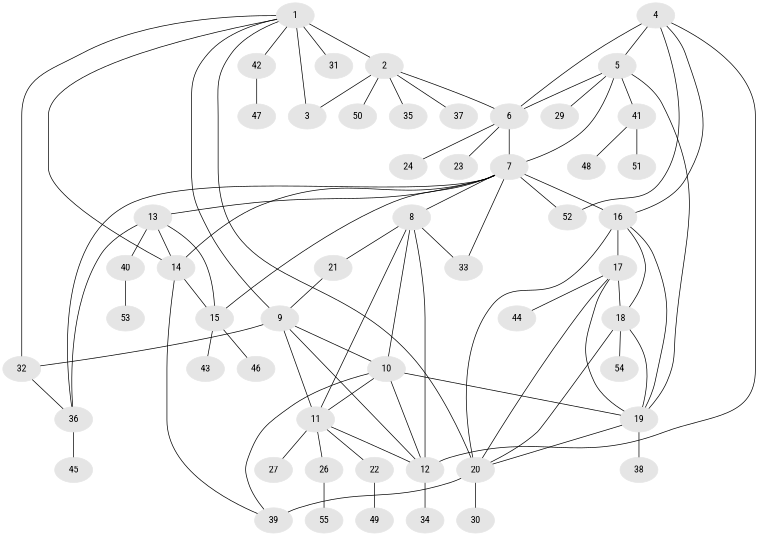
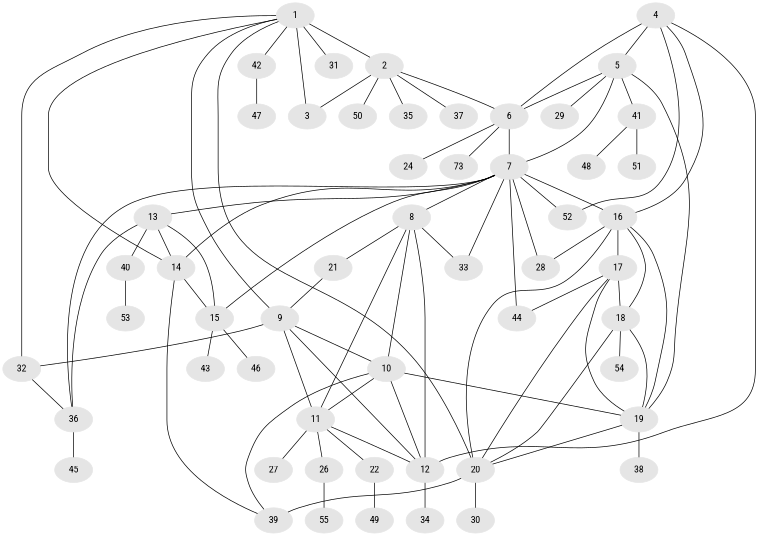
node "23": label "23" -> "73"
edge "7" -- "44": added
node "28": added
